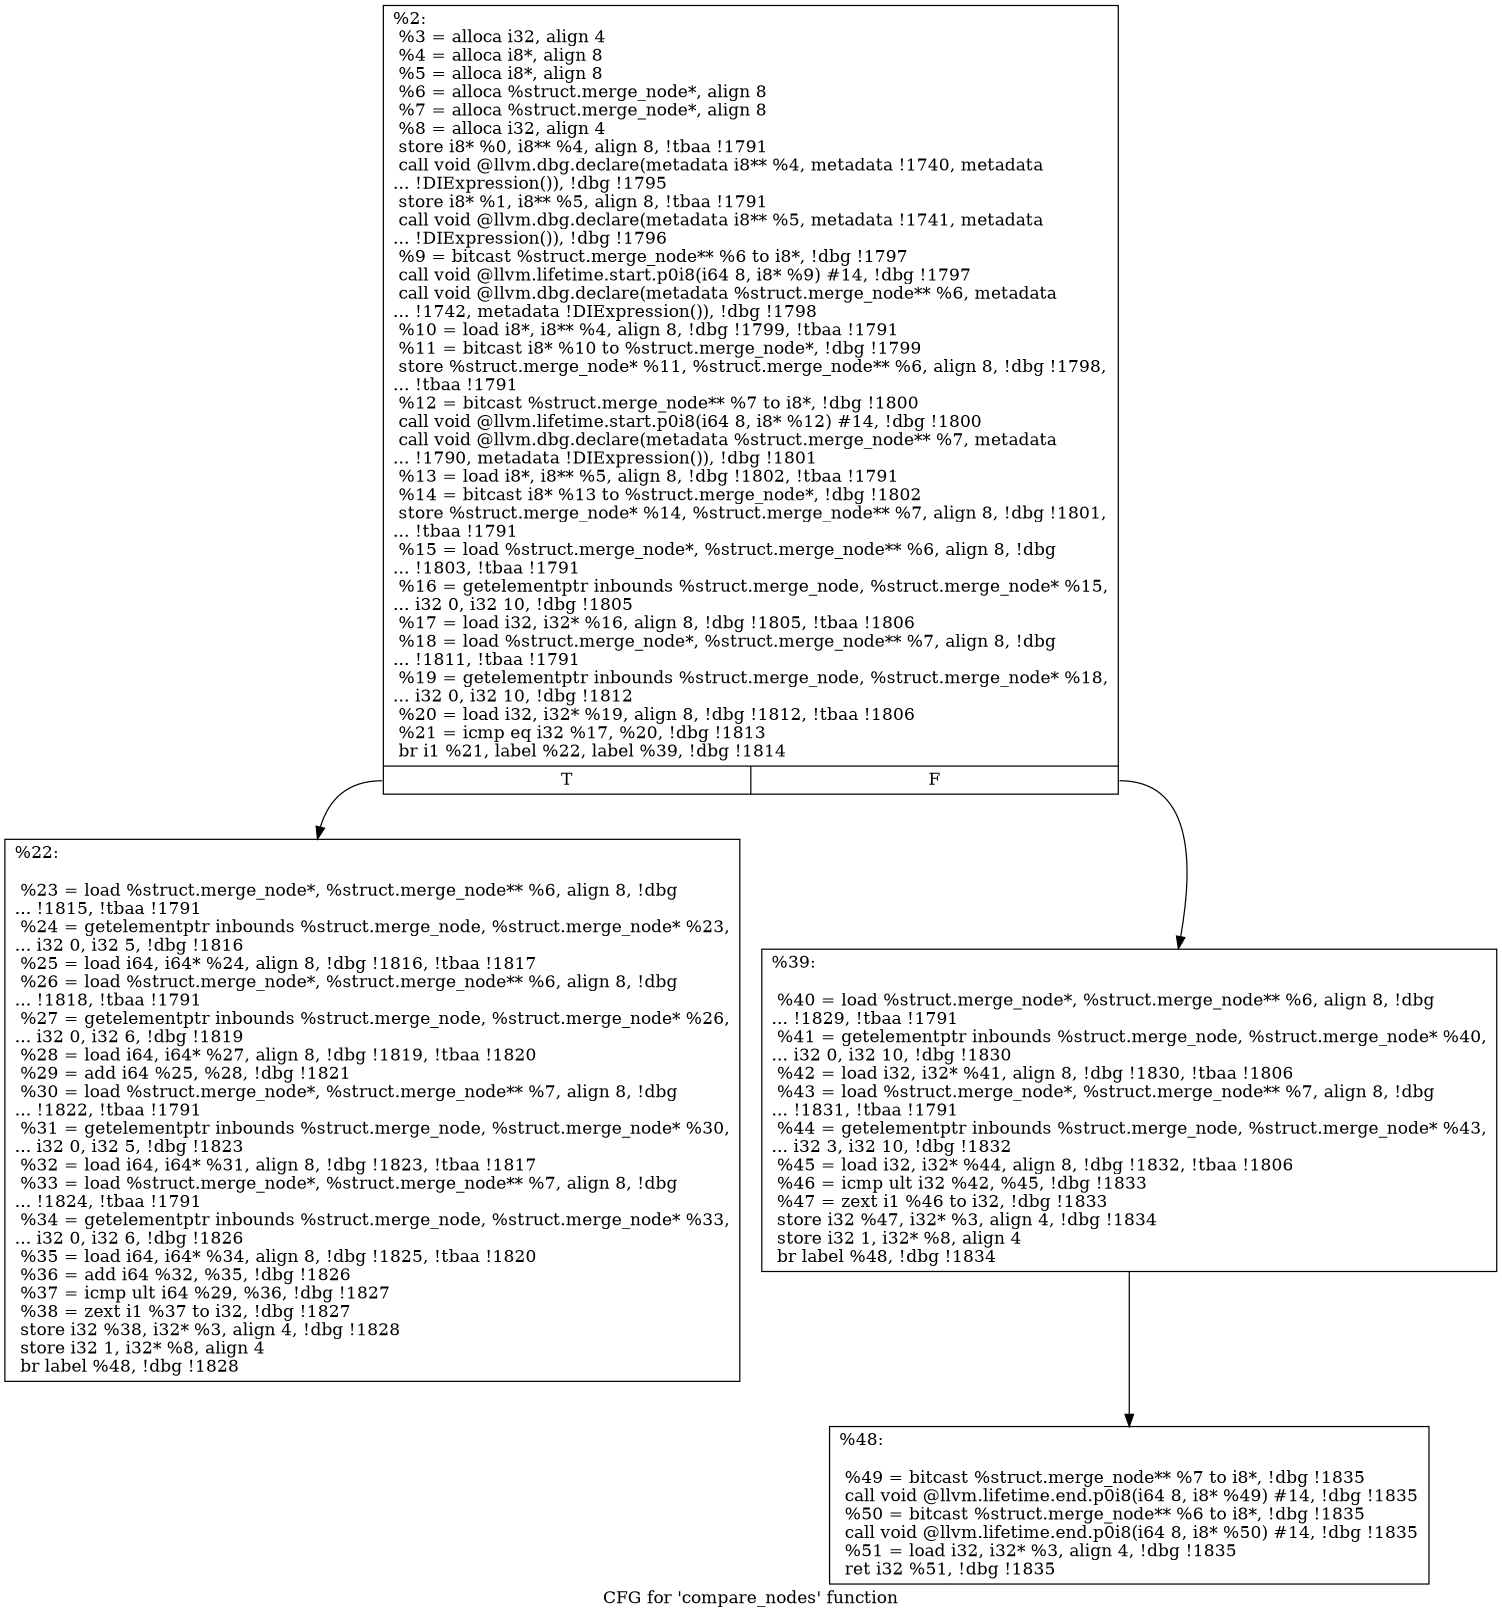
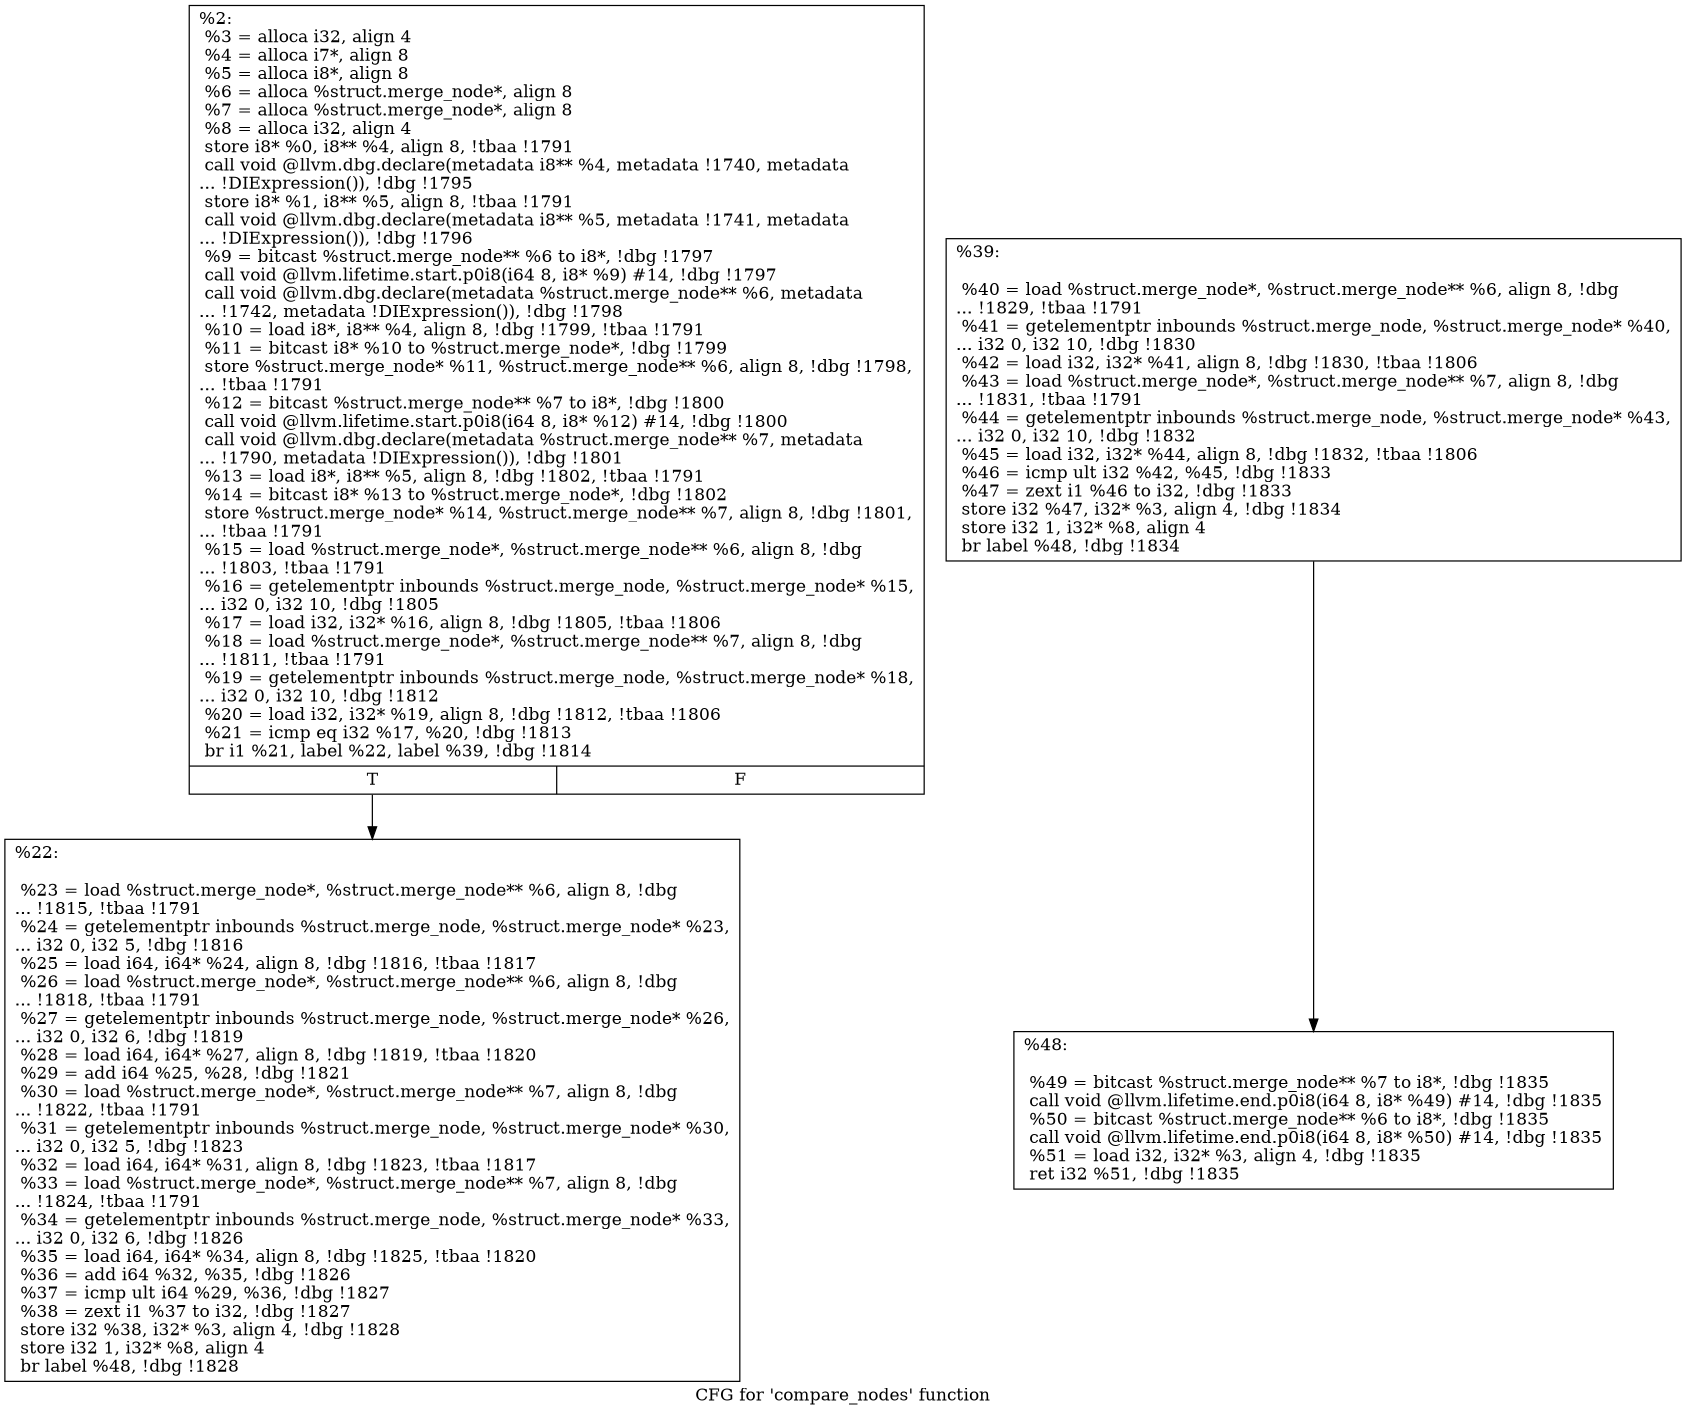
node "%2:": text "%4 = alloca i8*, align 8" -> "%4 = alloca i7*, align 8"
edge "%2:" -> "%39:": removed
node "%39:": text "... i32 3, i32 10, !dbg !1832" -> "... i32 0, i32 10, !dbg !1832"
